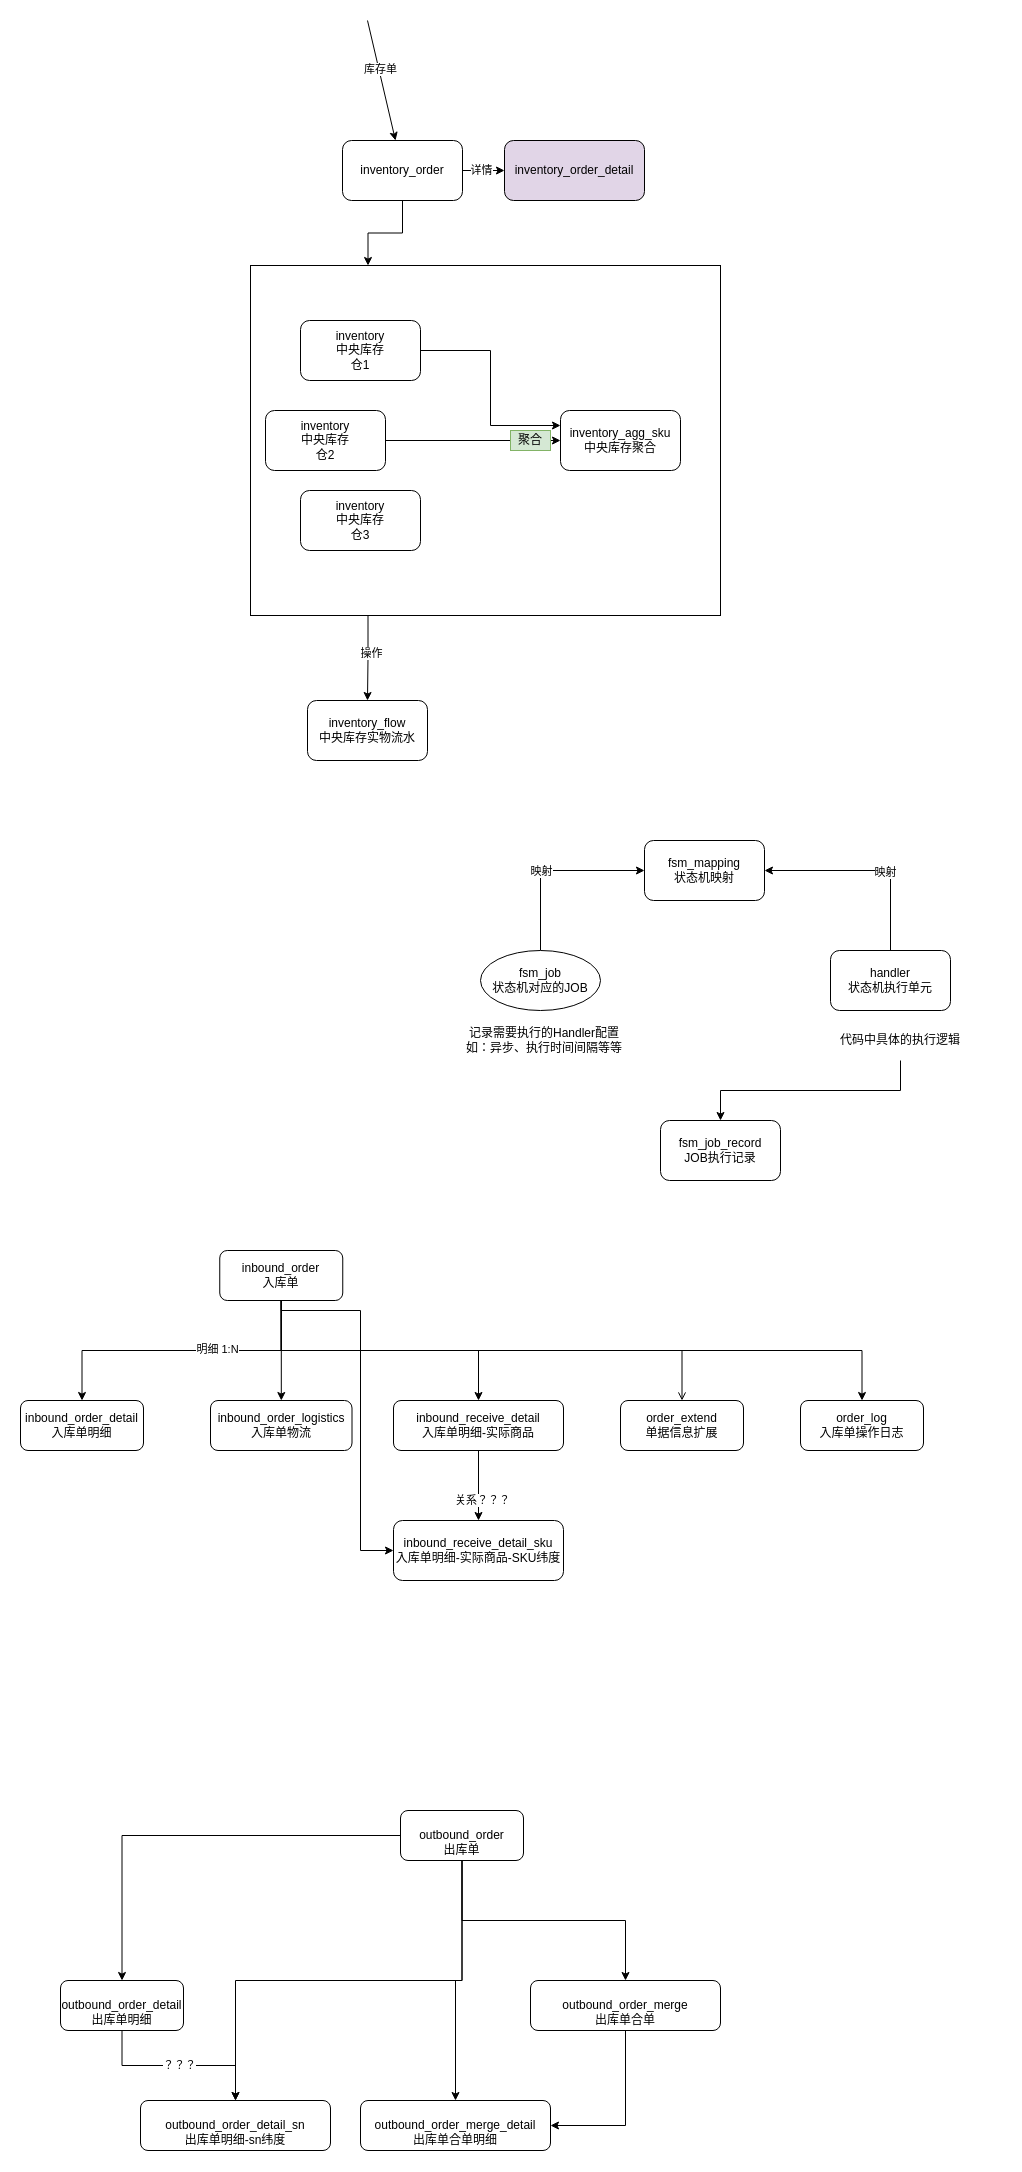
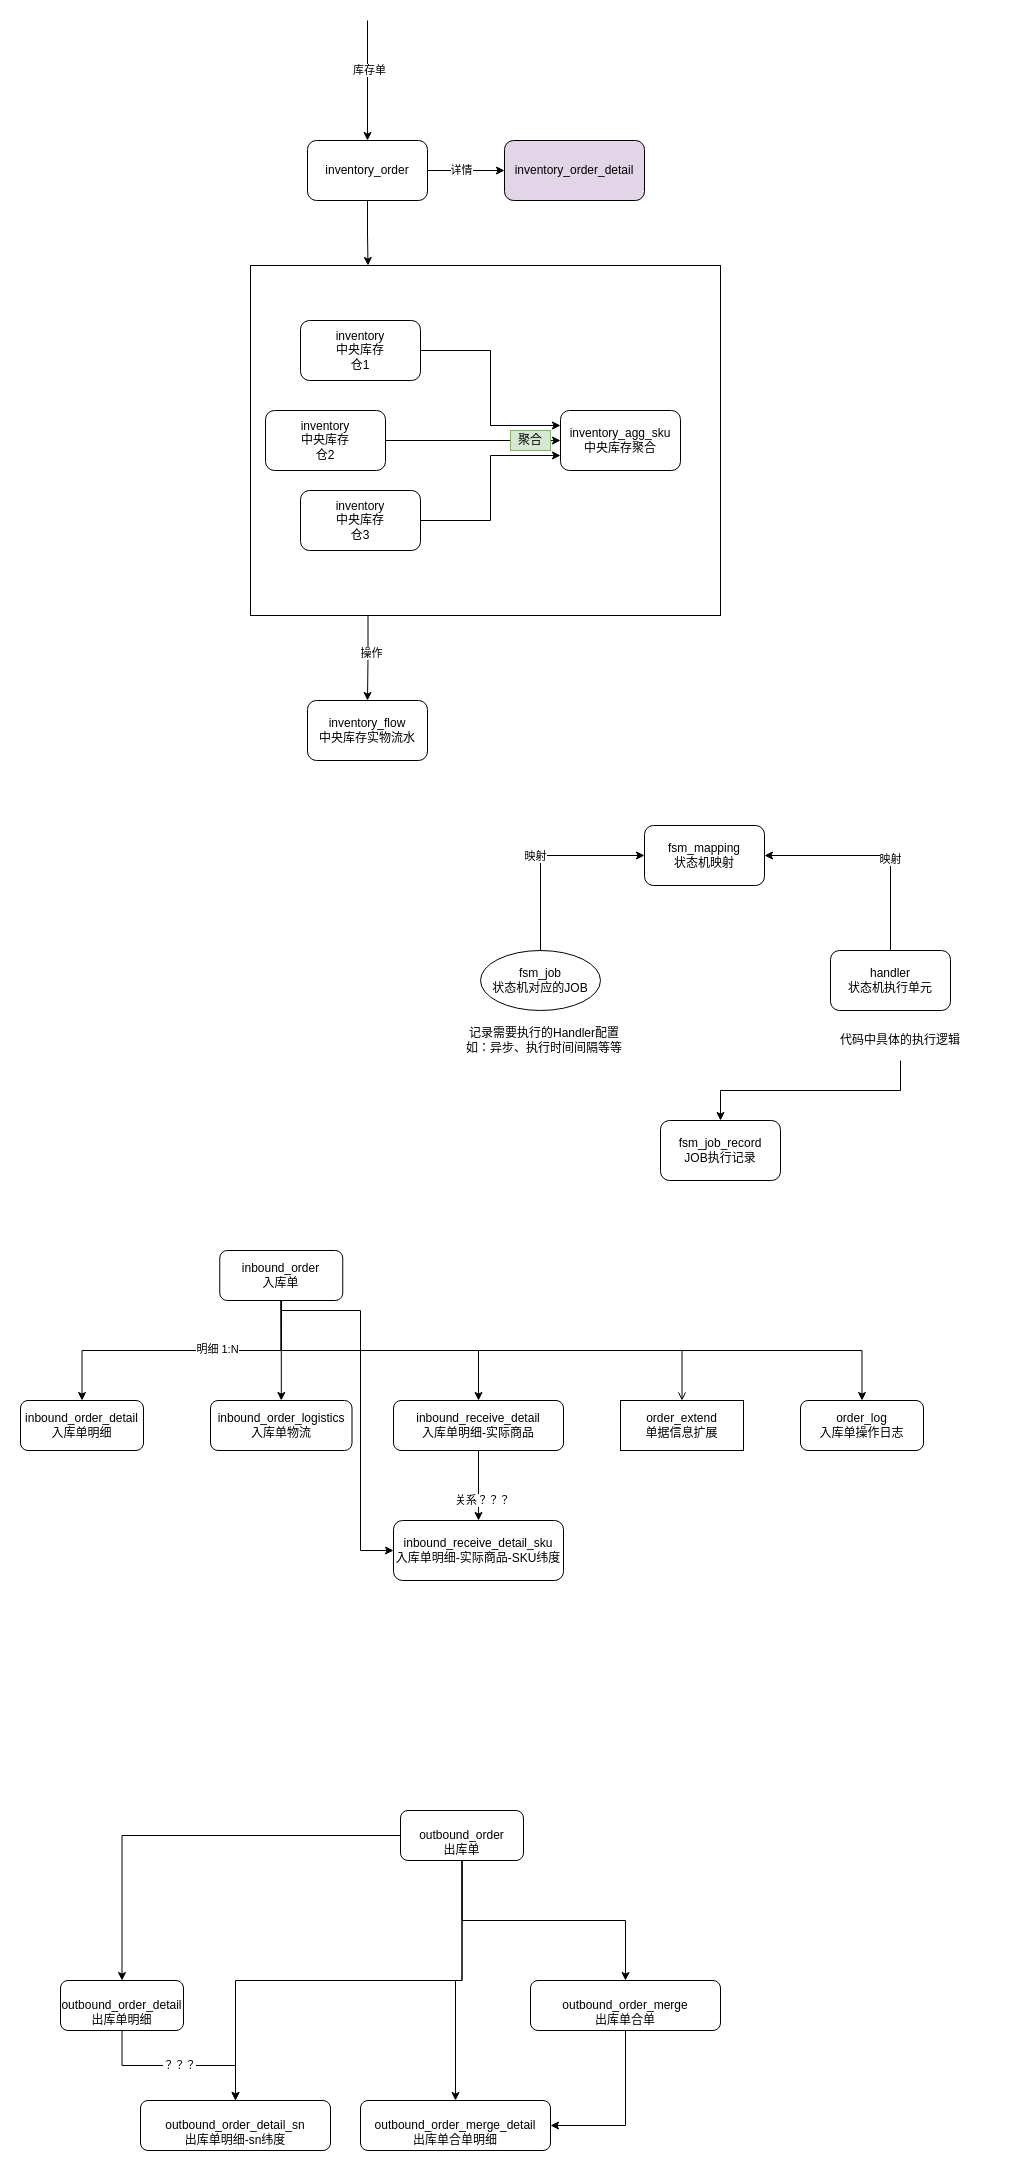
node "inventory_order": moved (403, 171) -> (368, 171)
edge "inventory 中央库存 仓3" -> "inventory_agg_sku 中央库存聚合": added
node "fsm_mapping 状态机映射": moved (705, 871) -> (705, 856)
node "order_extend 单据信息扩展": shape rounded rectangle -> rectangle
